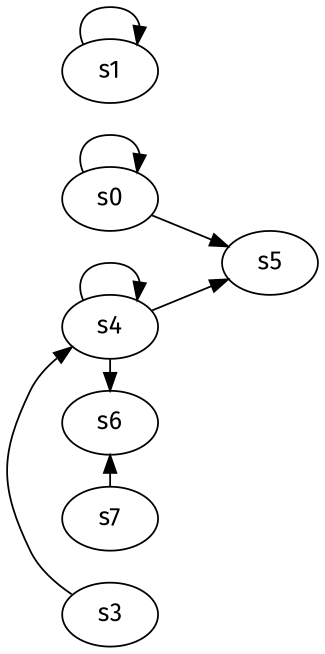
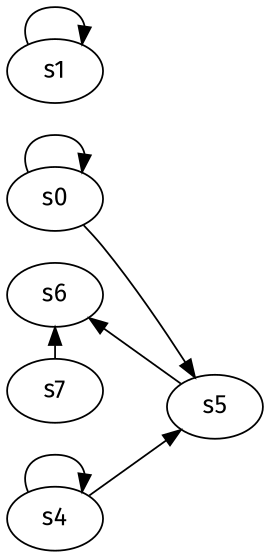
edge "s4" -> "s6": now "s5" -> "s6"
node "s3": removed
